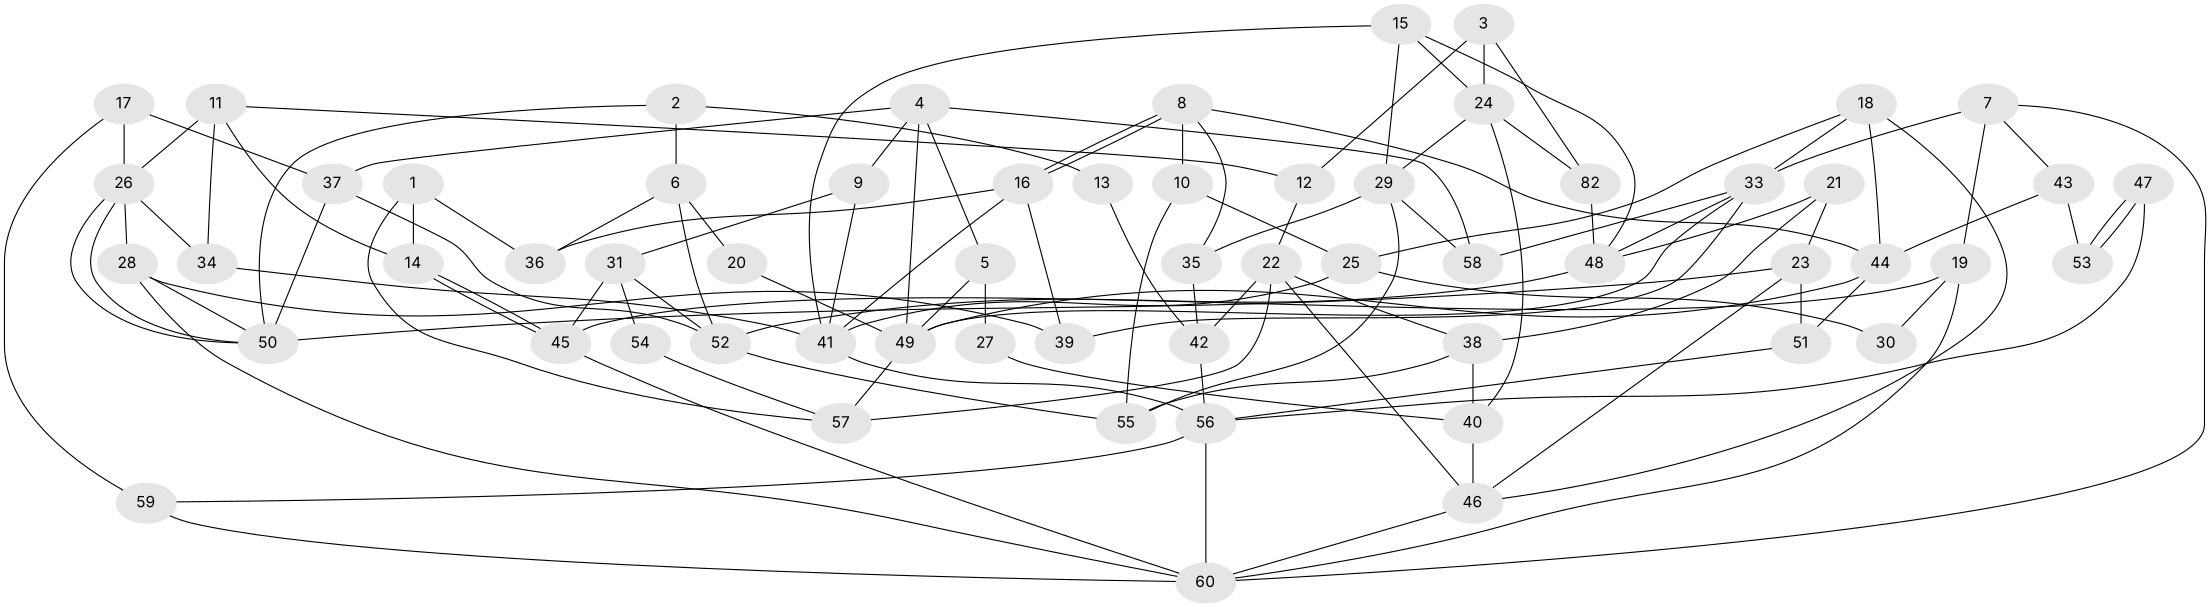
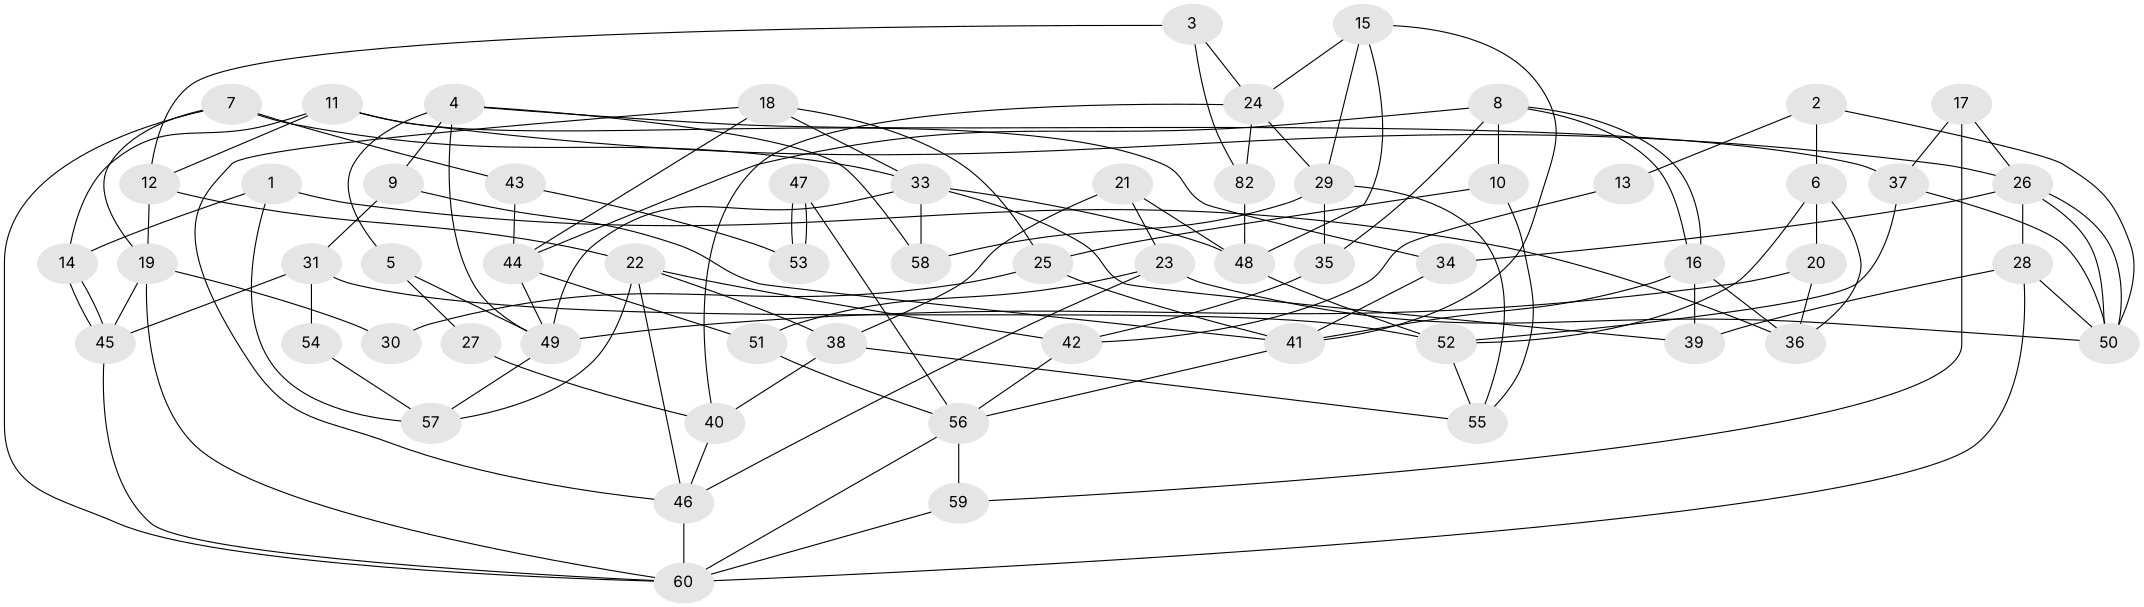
edge "12" -- "19": added
edge "20" -- "36": added
